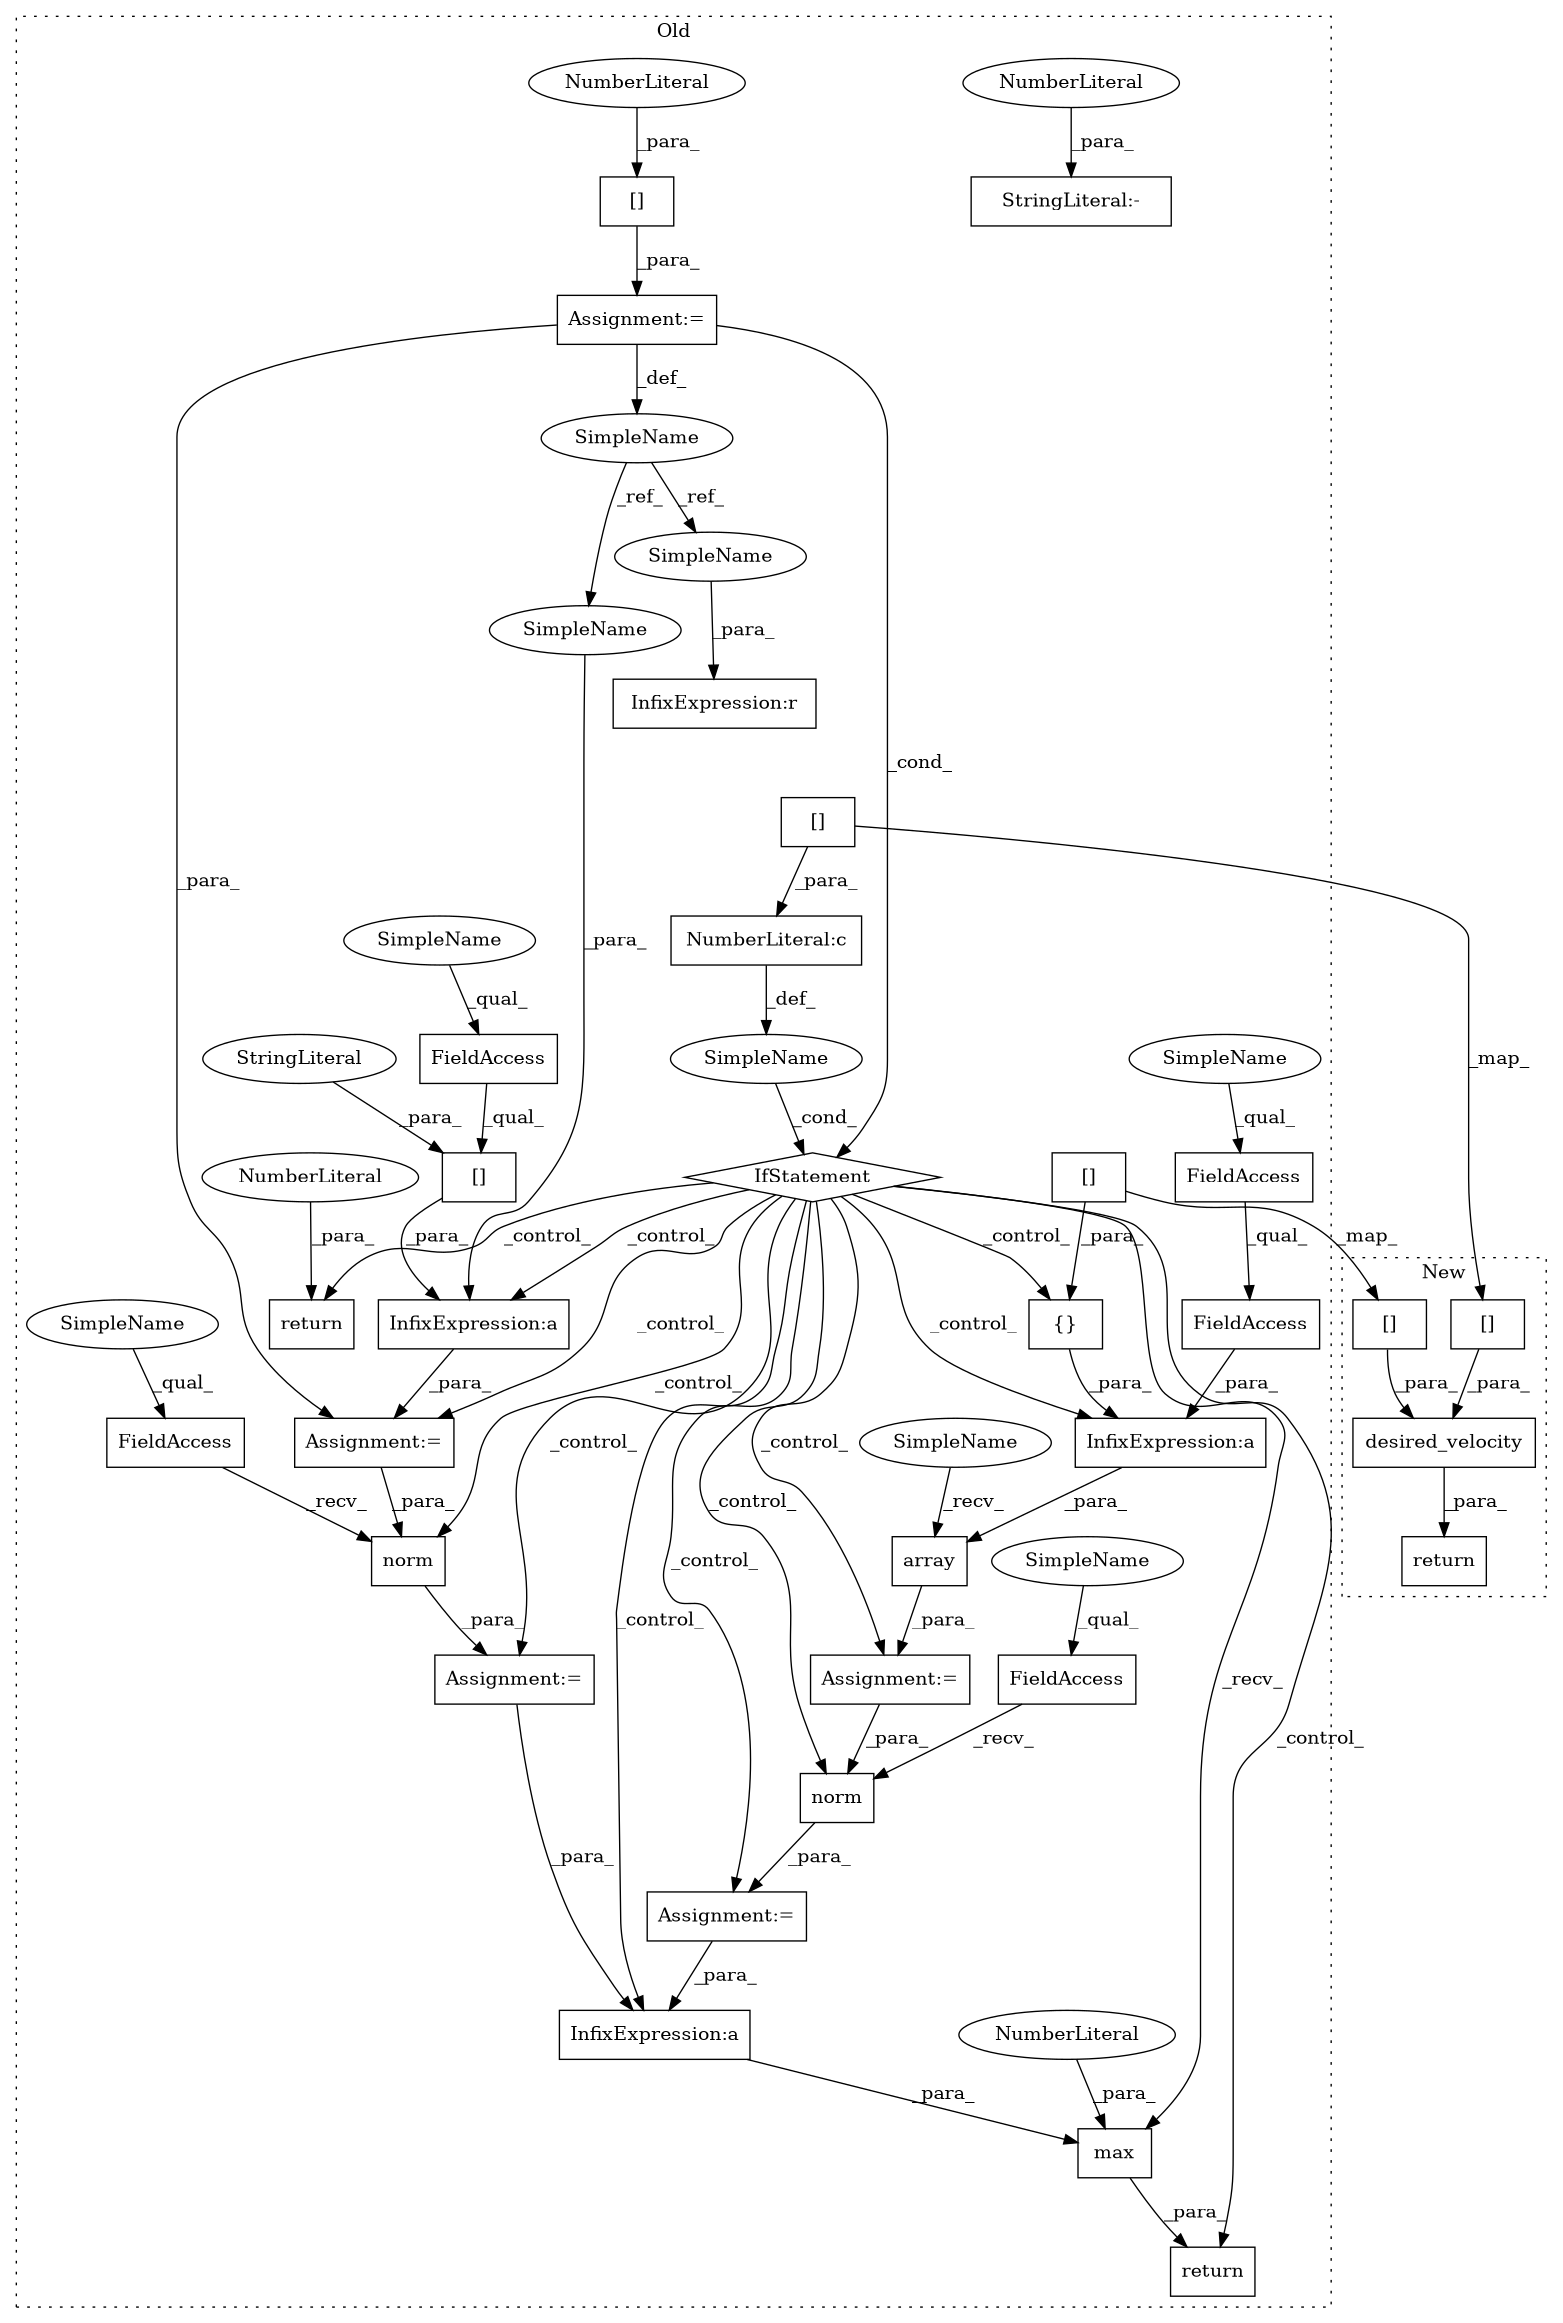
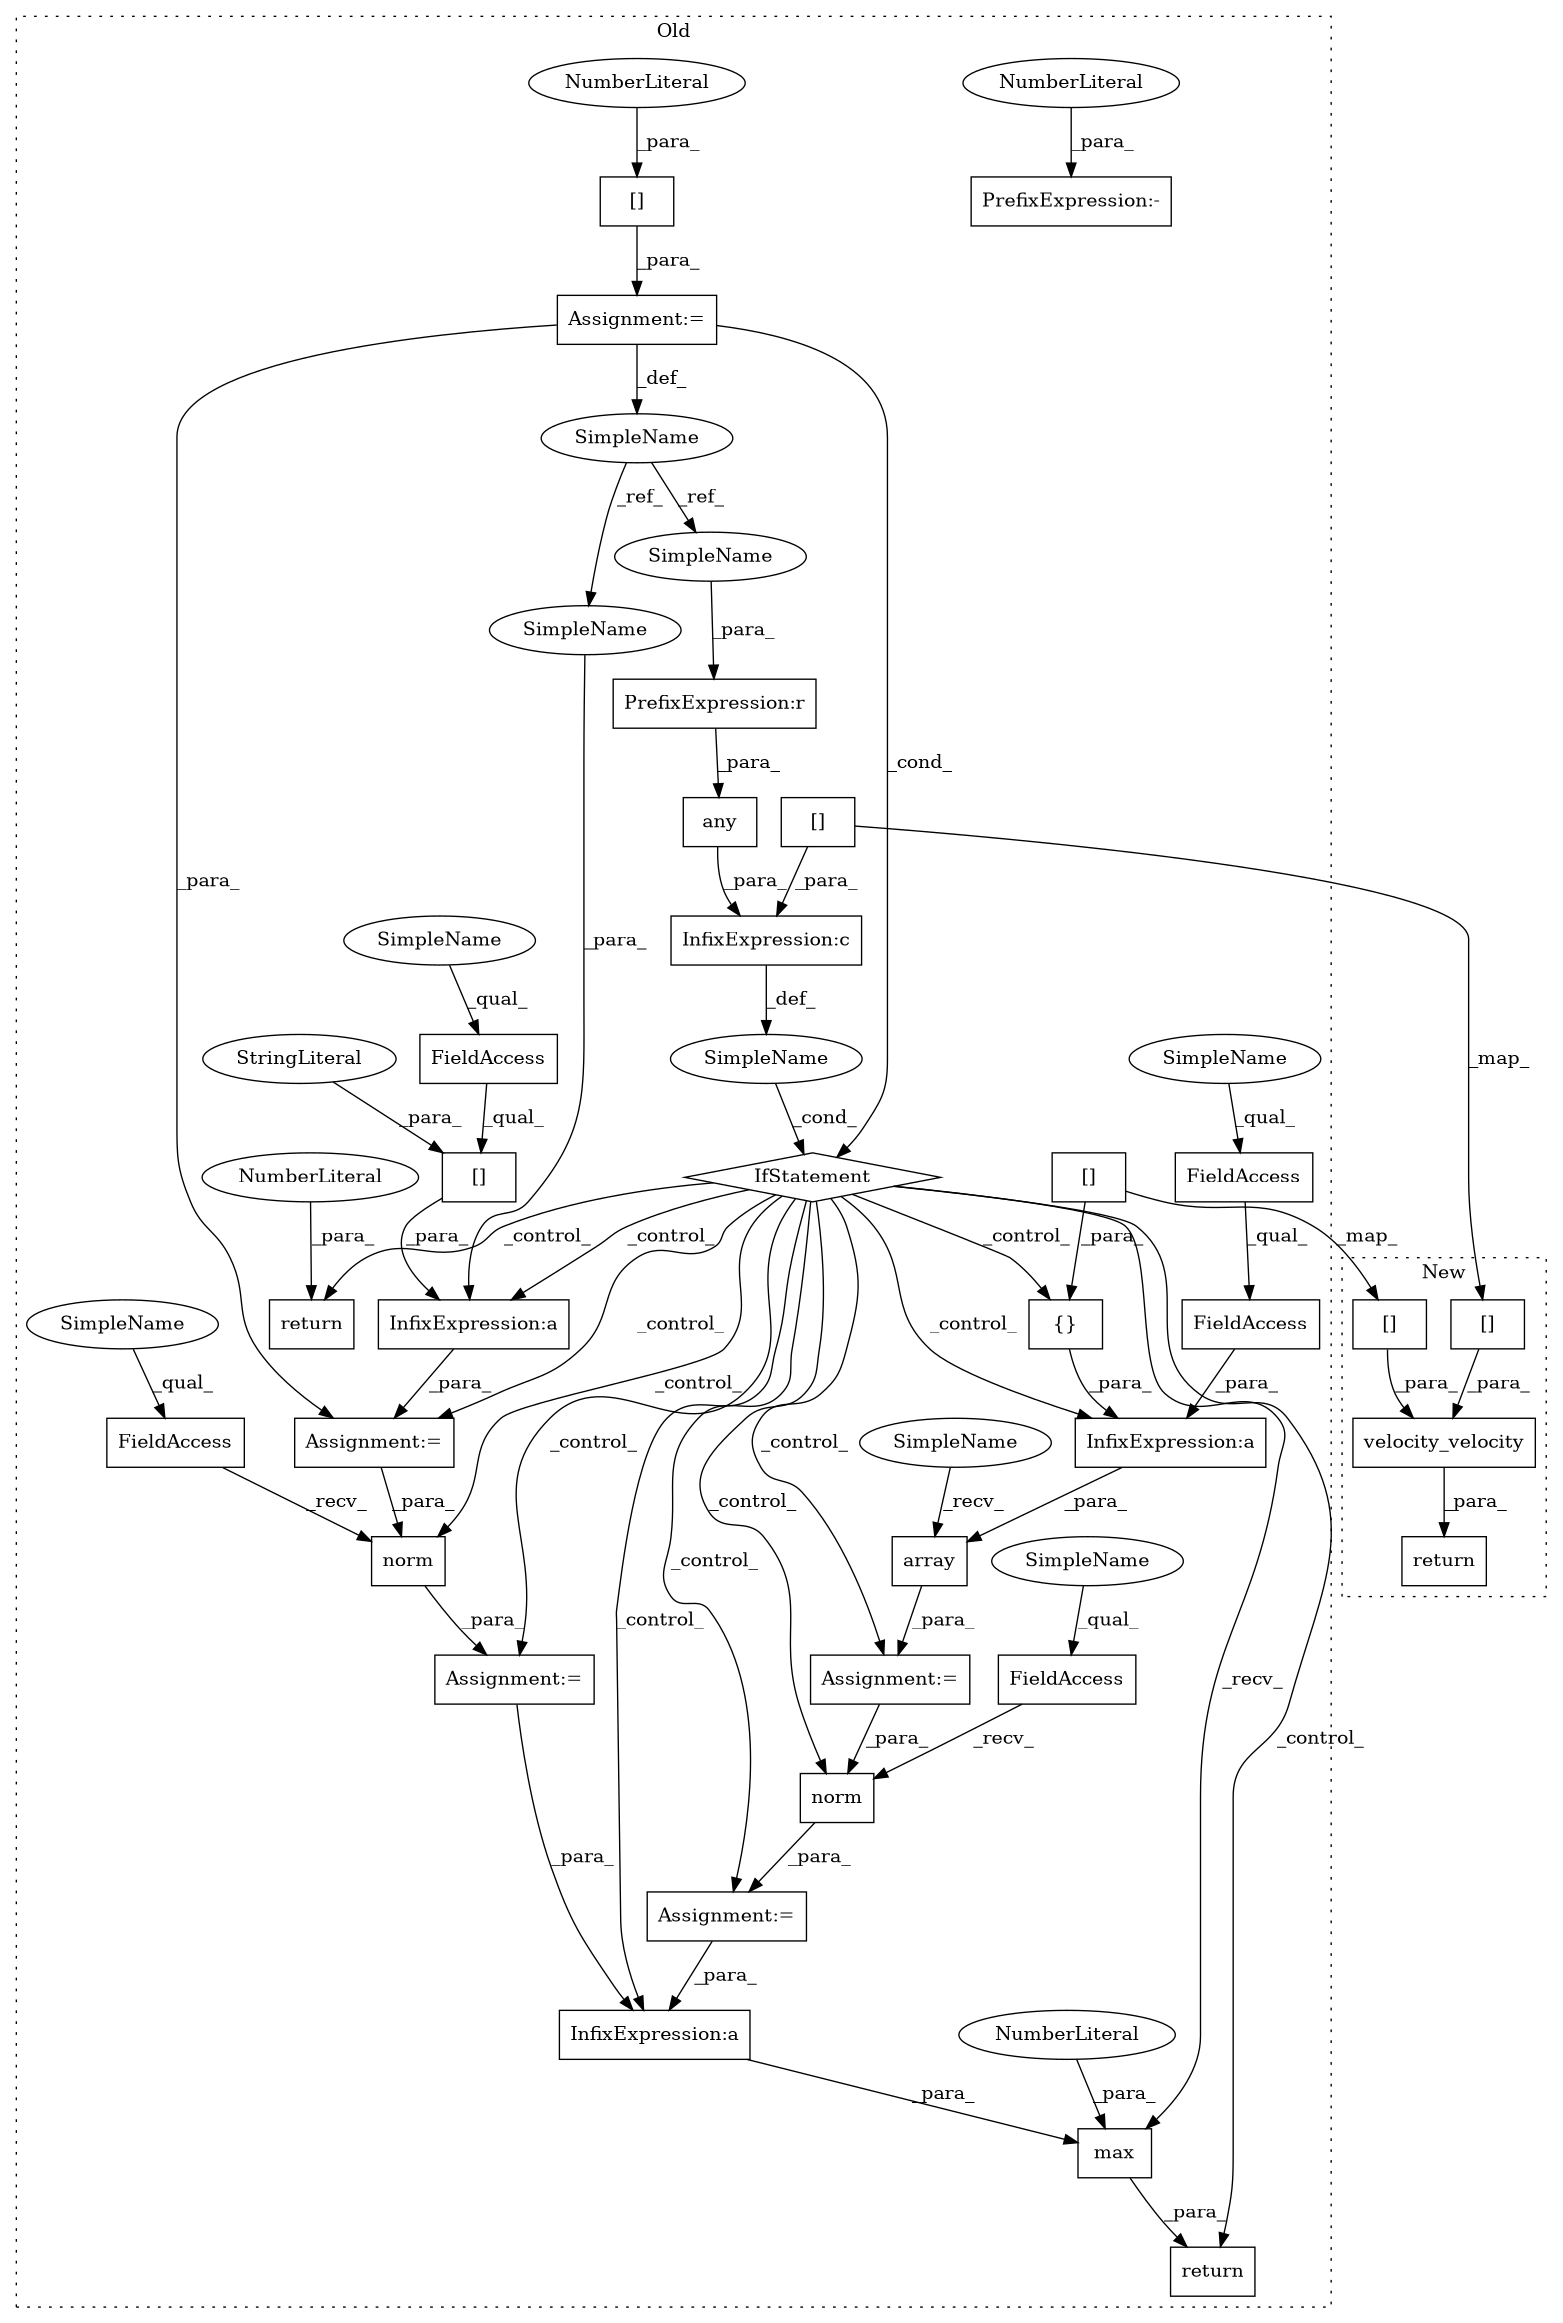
node "StringLiteral:-": label "StringLiteral:-" -> "PrefixExpression:-"
node "InfixExpression:r": label "InfixExpression:r" -> "PrefixExpression:r"
node "any": added
node "NumberLiteral:c": label "NumberLiteral:c" -> "InfixExpression:c"
node "desired_velocity": label "desired_velocity" -> "velocity_velocity"
